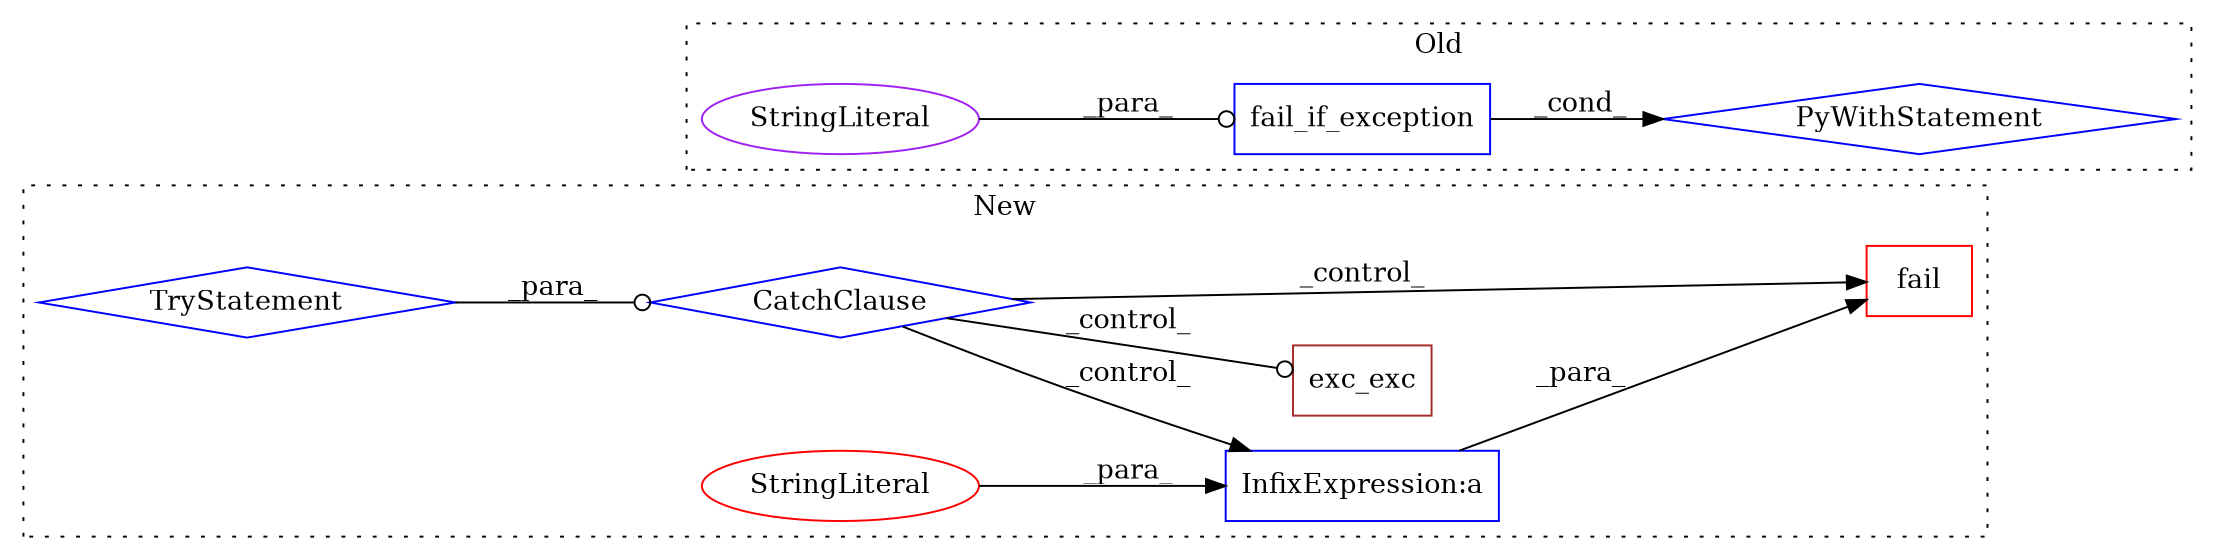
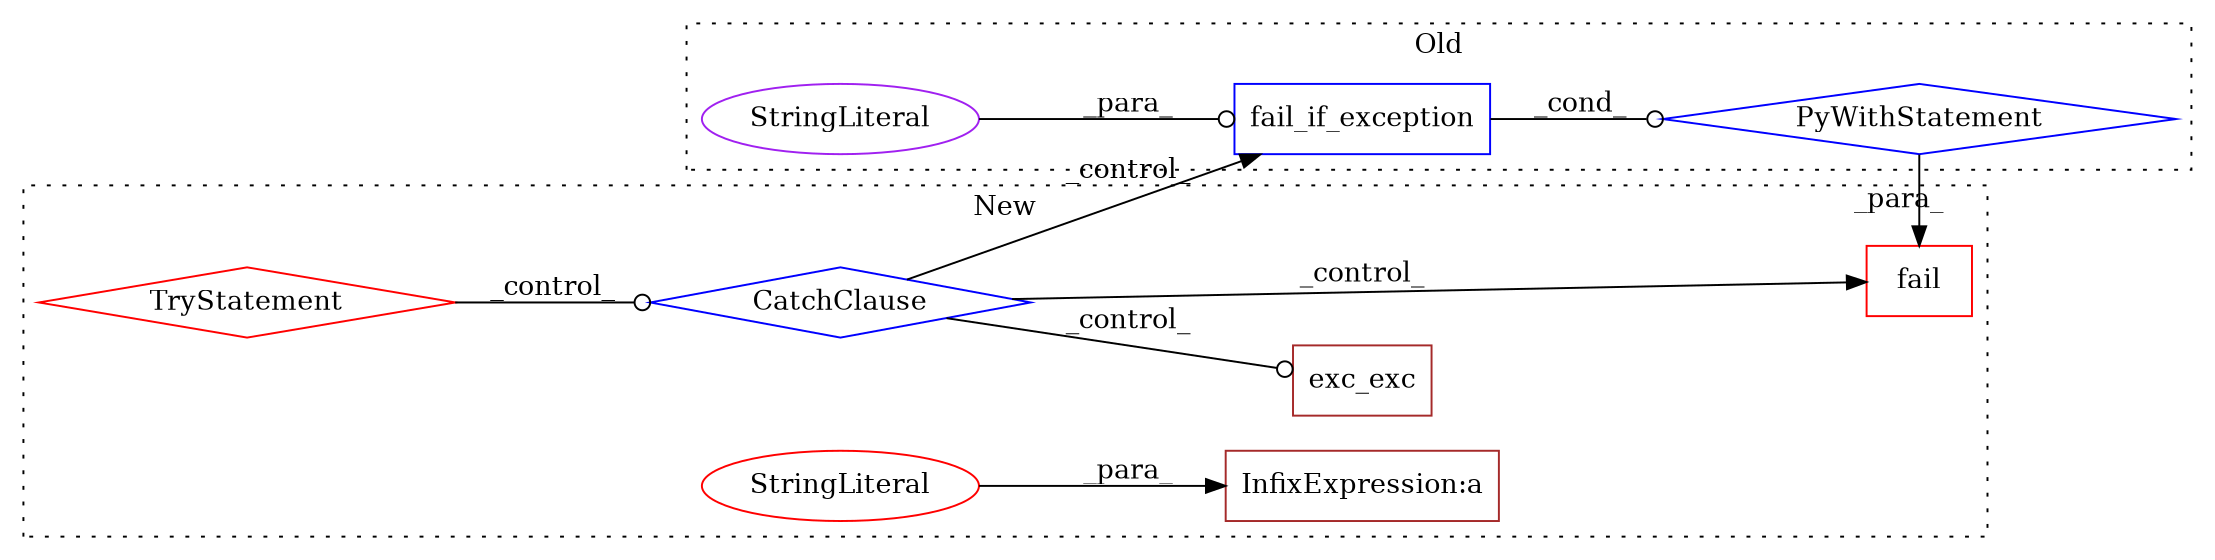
edge "fail_if_exception" -> "PyWithStatement": arrowhead normal -> odot
edge "TryStatement" -> "CatchClause": label "_para_" -> "_control_"
node "TryStatement": color blue -> red
edge "InfixExpression:a" -> "fail": now "PyWithStatement" -> "fail"
edge "CatchClause" -> "InfixExpression:a": now "CatchClause" -> "fail_if_exception"
node "InfixExpression:a": color blue -> brown
